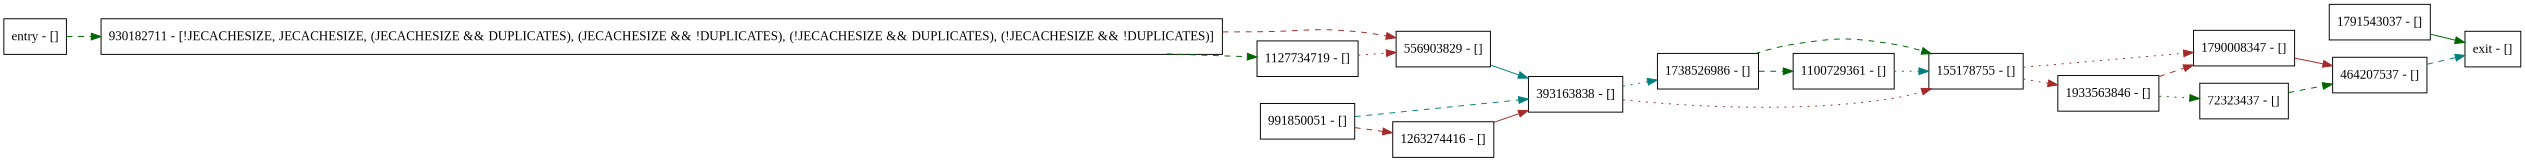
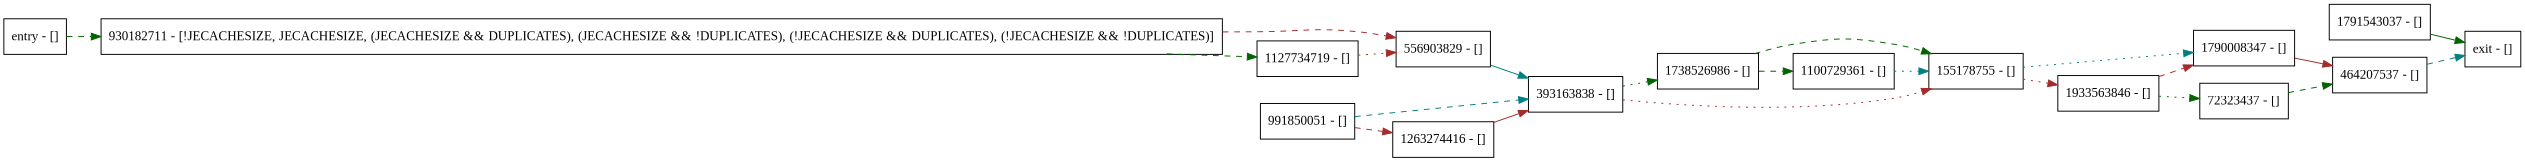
edge "155178755 - []" -> "1790008347 - []": color brown -> teal
edge "393163838 - []" -> "1738526986 - []": color teal -> darkgreen
